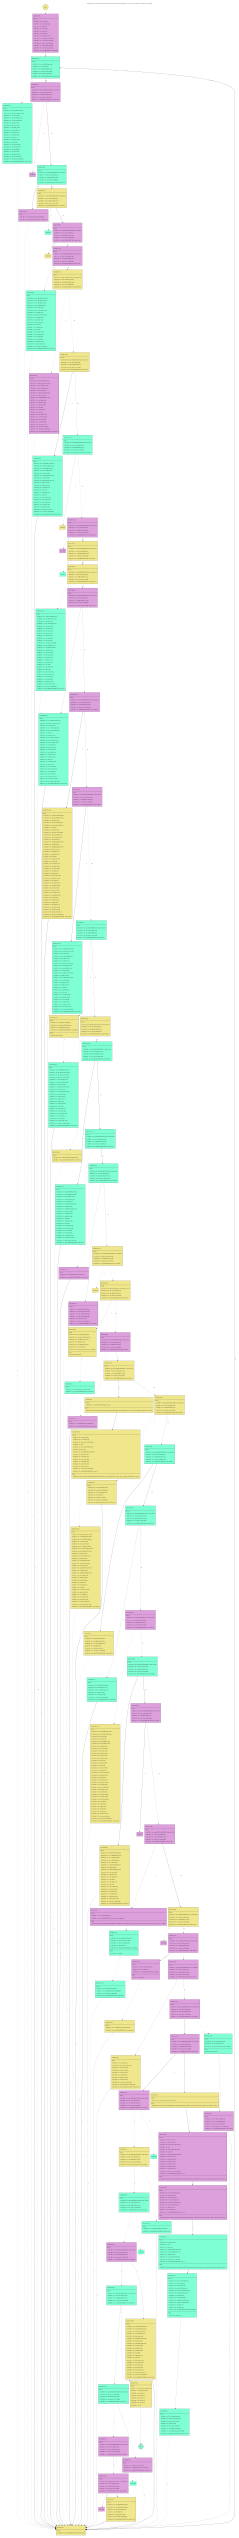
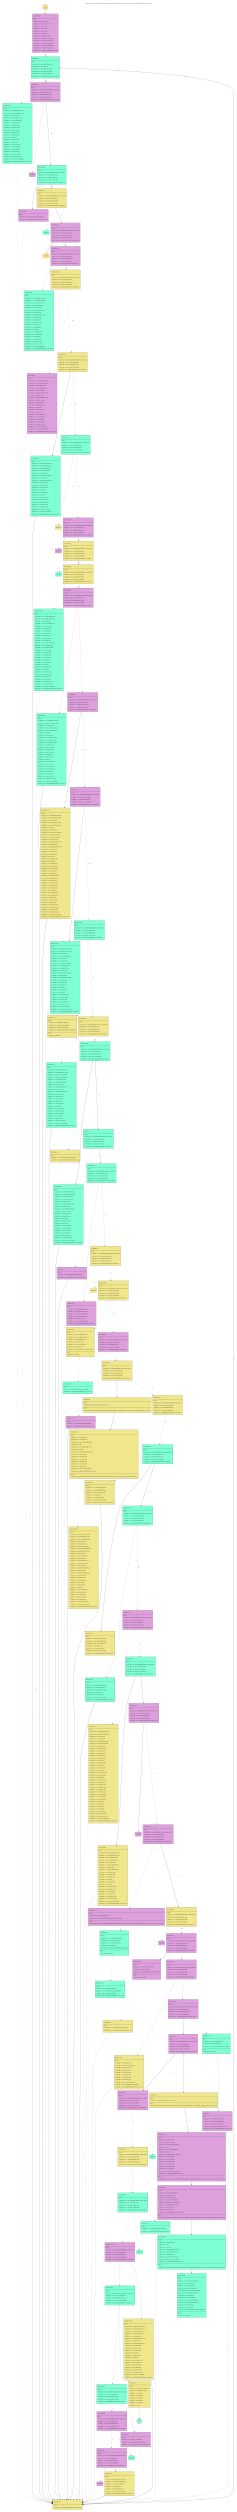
node "0x401cf9 [38]": removed
